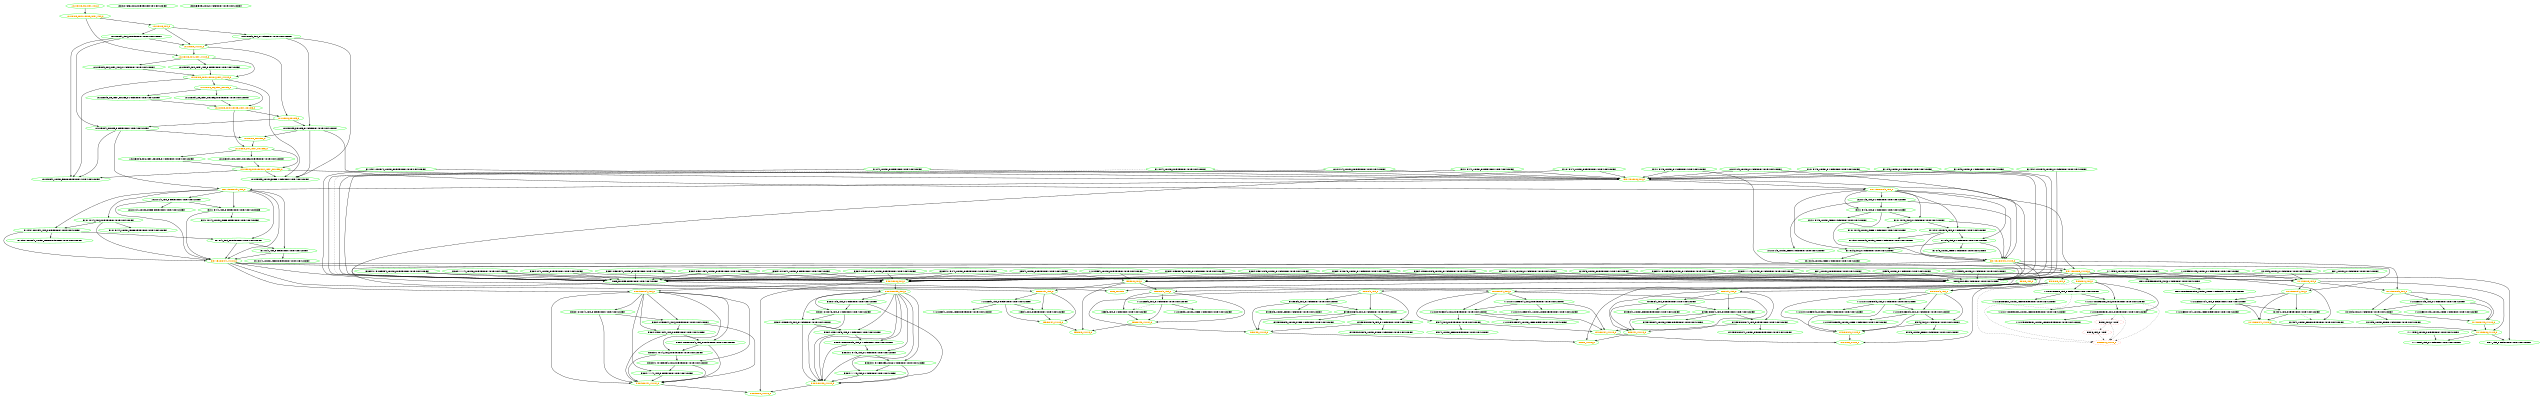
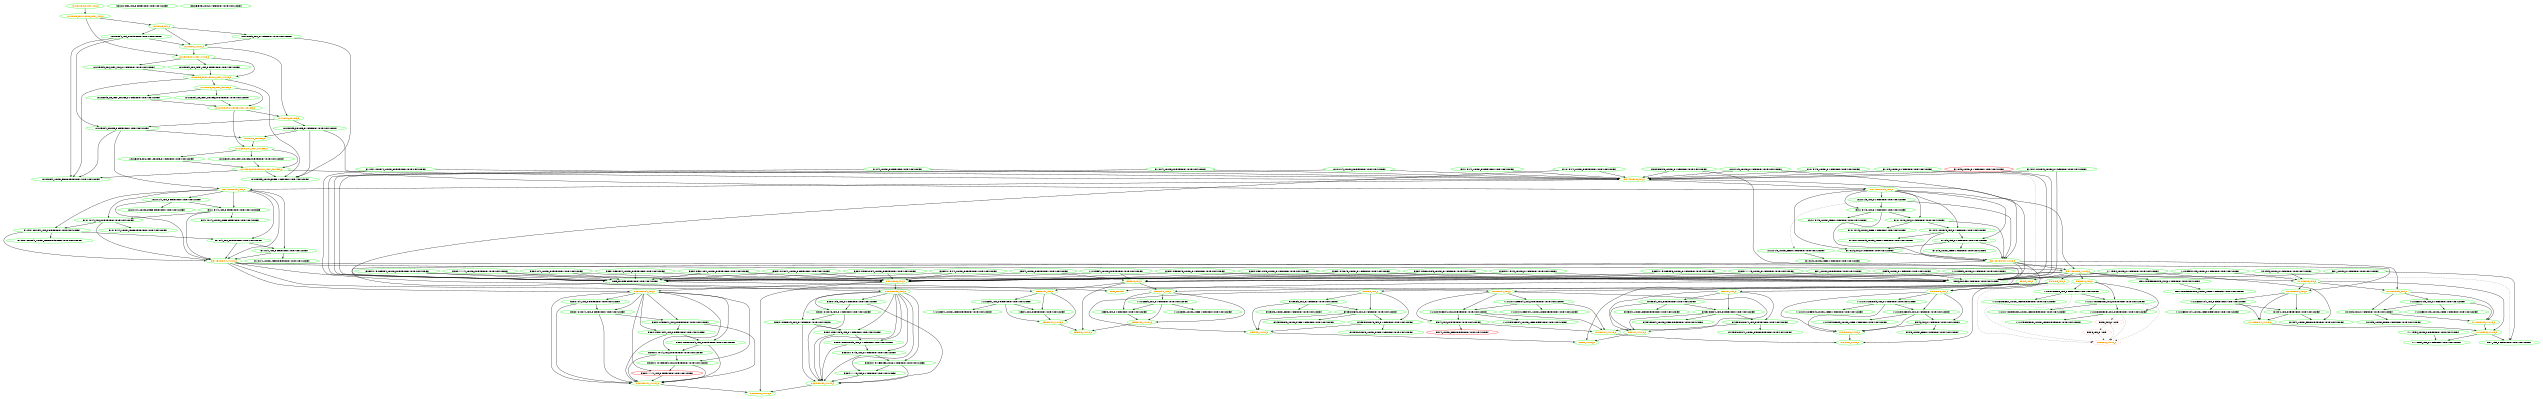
node "StonithHypatia_start_0 orestes-notify.nevis.columbia.edu": label "StonithHypatia_start_0 orestes-notify.nevis.columbia.edu" -> "StonithHypatia_start_0 orestes-corosync.nevis.columbia.edu"
node "AdminDrbd:1_start_0 orestes-corosync.nevis.columbia.edu": label "AdminDrbd:1_start_0 orestes-corosync.nevis.columbia.edu" -> "AdminDrbd:1_start_0 orestes-corosync.nevis.confirmed.edu"
edge "AdminDrbd:0_start_0 hypatia-corosync.nevis.columbia.edu" -> "AdminDrbd:0_promote_0 hypatia-corosync.nevis.columbia.edu": removed
node "FSUsrNevis:0_monitor_0 hypatia-corosync.nevis.columbia.edu": label "FSUsrNevis:0_monitor_0 hypatia-corosync.nevis.columbia.edu" -> "ExportsGroup:0_monitor_0 hypatia-corosync.nevis.columbia.edu"
node "FSWork:0_monitor_0 hypatia-corosync.nevis.columbia.edu": color green -> red
edge "FSUsrNevis:1_monitor_0 orestes-corosync.nevis.columbia.edu" -> "probe_complete orestes-corosync.nevis.columbia.edu": removed
edge "FSVarNevis:0_monitor_0 hypatia-corosync.nevis.columbia.edu" -> "probe_complete hypatia-corosync.nevis.columbia.edu": style bold -> dashed
edge "AdminLvm:0_start_0 hypatia-corosync.nevis.columbia.edu" -> "AdminLvm:0_monitor_30000 hypatia-corosync.nevis.columbia.edu": style bold -> dashed
edge "FSUsrNevis:1_start_0 orestes-corosync.nevis.columbia.probe" -> "FSVarNevis:1_start_0 orestes-corosync.nevis.columbia.edu": added
edge "FSWork:1_monitor_0 orestes-corosync.nevis.columbia.edu" -> "probe_complete orestes-corosync.nevis.columbia.edu": style dashed -> bold
edge "FSWork:0_start_0 hypatia-corosync.nevis.columbia.edu" -> "FSWork:0_monitor_20000 hypatia-corosync.nevis.columbia.edu": now "AdminLvm:0_monitor_30000 hypatia-corosync.nevis.columbia.edu" -> "FSWork:0_monitor_20000 hypatia-corosync.nevis.columbia.edu"
node "Libvirtd:0_monitor_0 orestes-corosync.nevis.columbia.edu": removed
edge "Proxy_monitor_0 hypatia-corosync.nevis.columbia.edu" -> "Proxy_start_0 orestes-corosync.nevis.columbia.edu": added
edge "SymlinkTftp:0_monitor_0 hypatia-corosync.nevis.columbia.edu" -> "probe_complete hypatia-corosync.nevis.columbia.edu": removed
edge "Libvirtd:0_monitor_0 hypatia-corosync.nevis.columbia.edu" -> "probe_complete hypatia-corosync.nevis.columbia.edu": removed
edge "Proxy_monitor_0 orestes-corosync.nevis.columbia.edu" -> "Proxy_start_0 orestes-corosync.nevis.columbia.edu": style bold -> dashed
node "ExportMail:1_start_0 orestes-corosync.nevis.columbia.edu": added
edge "SymlinkTftp:0_start_0 hypatia-corosync.nevis.columbia.edu" -> "Xinetd:0_start_0 hypatia-corosync.nevis.columbia.edu": style dashed -> bold
edge "Libvirtd:1_start_0 orestes-corosync.nevis.columbia.edu" -> "Libvirtd:1_monitor_30000 orestes-corosync.nevis.columbia.edu": style dashed -> bold
node "Cups:1_monitor_30000 orestes-corosync.nevis.columbia.edu": color green -> red
node "ExportWWW:1_start_0 orestes-corosync.nevis.columbia.edu": color green -> red
